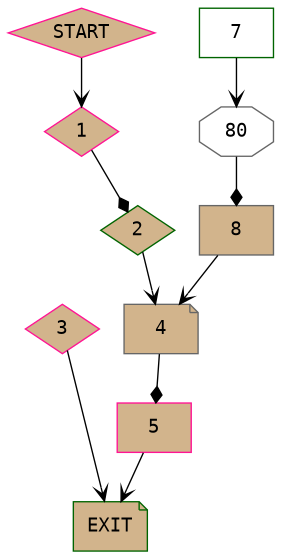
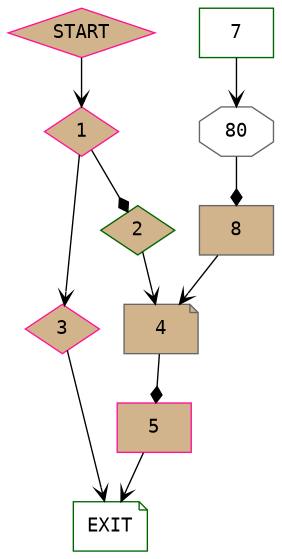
edge "1" -> "3": added
node "EXIT": fillcolor tan -> white
